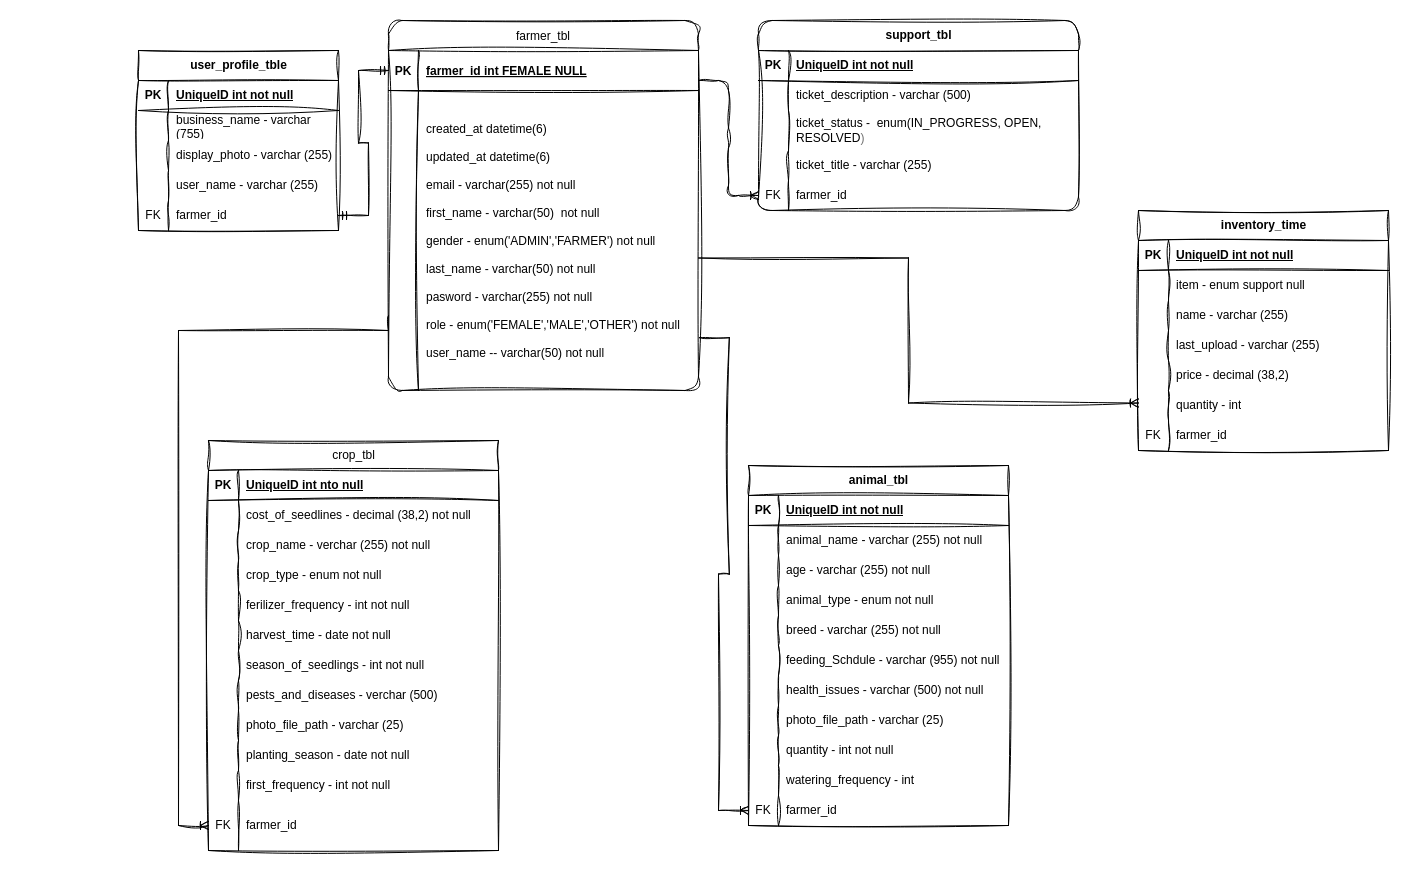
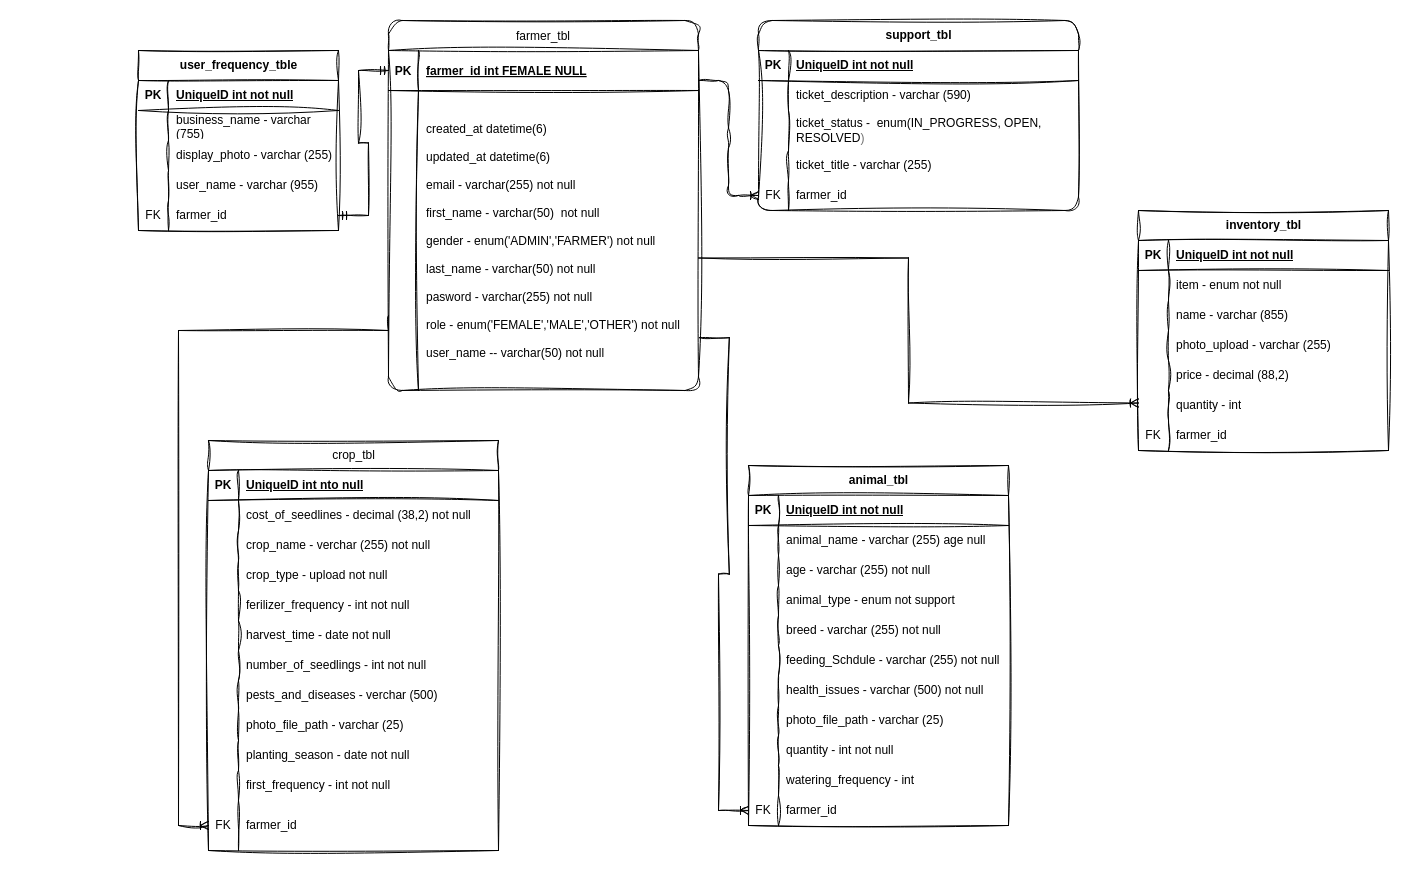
node "user_profile_tble": label "user_profile_tble" -> "user_frequency_tble"
node "ticket_description - varchar (500)": label "ticket_description - varchar (500)" -> "ticket_description - varchar (590)"
node "user_name - varchar (255)": label "user_name - varchar (255)" -> "user_name - varchar (955)"
node "inventory_time": label "inventory_time" -> "inventory_tbl"
node "item - enum support null": label "item - enum support null" -> "item - enum not null"
node "name - varchar (255)": label "name - varchar (255)" -> "name - varchar (855)"
node "last_upload - varchar (255)": label "last_upload - varchar (255)" -> "photo_upload - varchar (255)"
node "price - decimal (38,2)": label "price - decimal (38,2)" -> "price - decimal (88,2)"
node "animal_name - varchar (255) not null": label "animal_name - varchar (255) not null" -> "animal_name - varchar (255) age null"
node "crop_type - enum not null": label "crop_type - enum not null" -> "crop_type - upload not null"
node "animal_type - enum not null": label "animal_type - enum not null" -> "animal_type - enum not support"
node "feeding_Schdule - varchar (955) not null": label "feeding_Schdule - varchar (955) not null" -> "feeding_Schdule - varchar (255) not null"
node "season_of_seedlings - int not null": label "season_of_seedlings - int not null" -> "number_of_seedlings - int not null"
